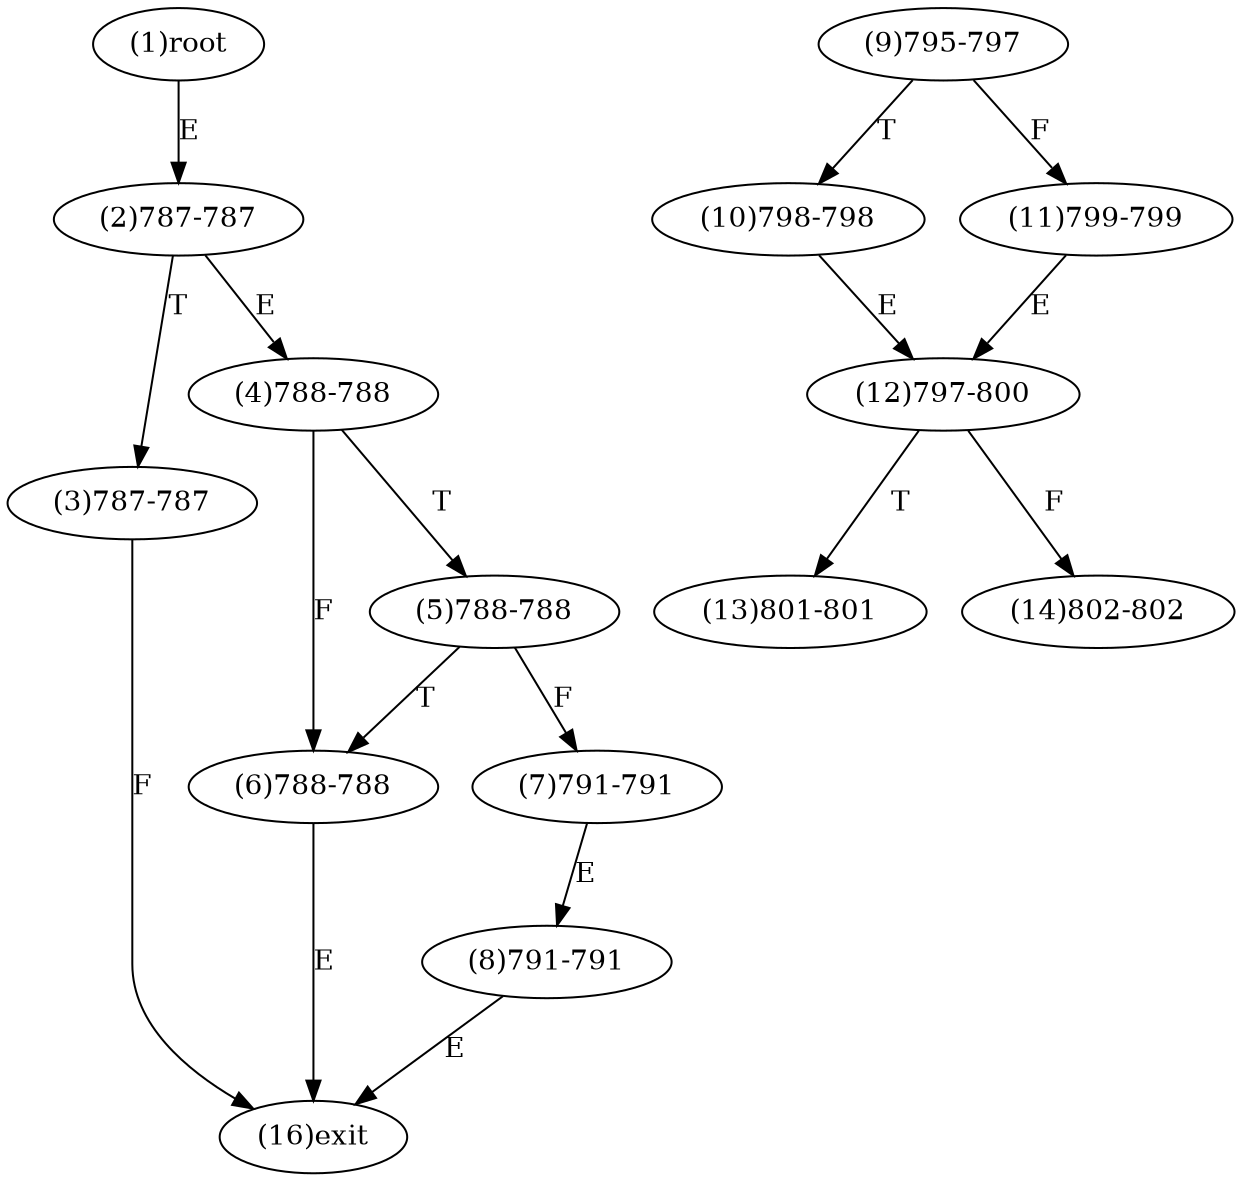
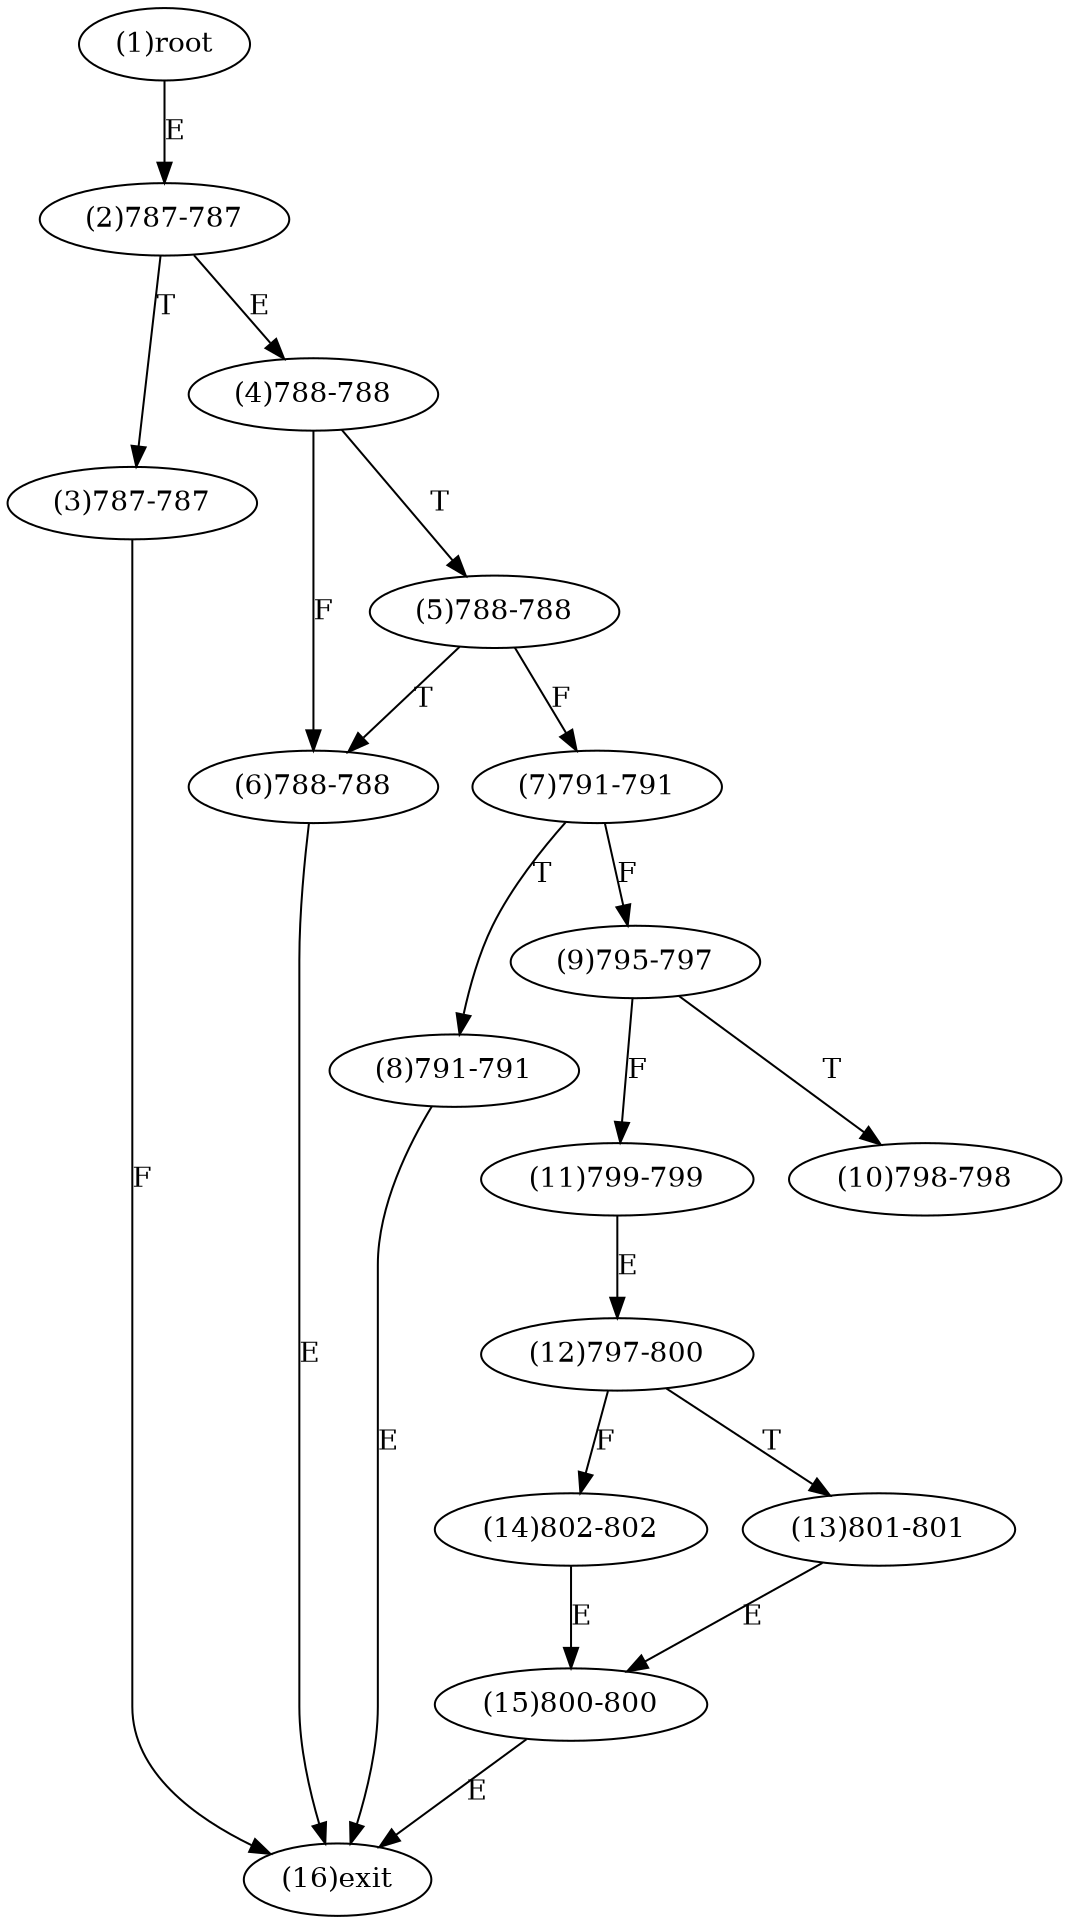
edge "(10)798-798" -> "(12)797-800": removed, label "E"
edge "(7)791-791" -> "(9)795-797": added, label "F"
edge "(7)791-791" -> "(8)791-791": label "E" -> "T"
node "(15)800-800": added
